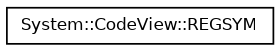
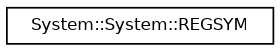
node "System::CodeView::REGSYM": label "System::CodeView::REGSYM" -> "System::System::REGSYM"
